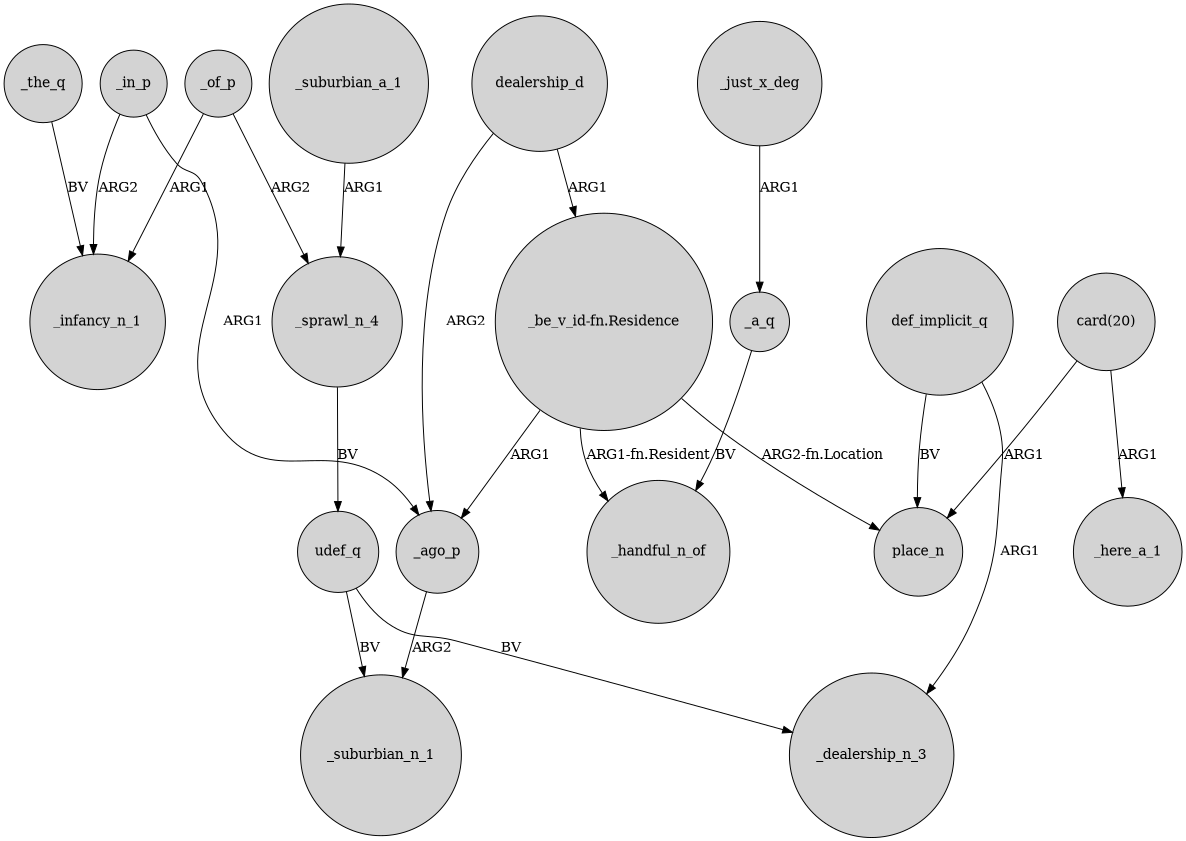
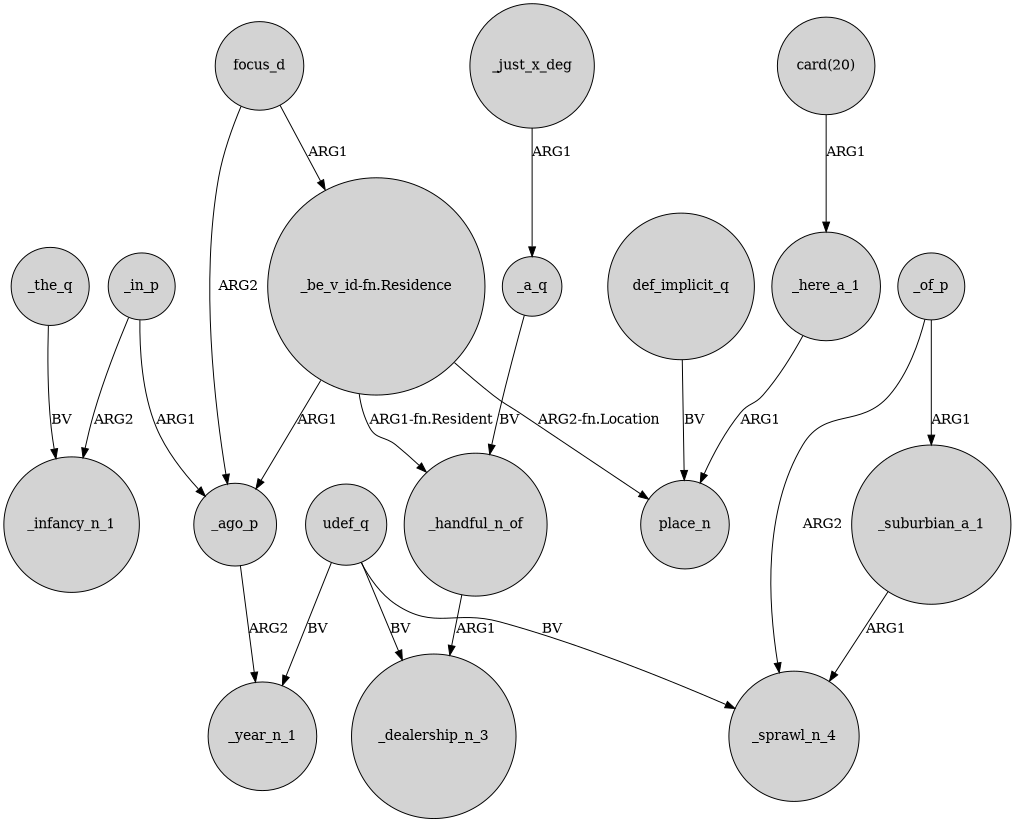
node "dealership_d": label "dealership_d" -> "focus_d"
edge "_of_p" -> "_infancy_n_1": now "_of_p" -> "_suburbian_a_1"
edge "card(20)" -> "place_n": now "_here_a_1" -> "place_n"
edge "_sprawl_n_4" -> "udef_q": reversed
edge "def_implicit_q" -> "_dealership_n_3": now "_handful_n_of" -> "_dealership_n_3"
node "_suburbian_n_1": label "_suburbian_n_1" -> "_year_n_1"
